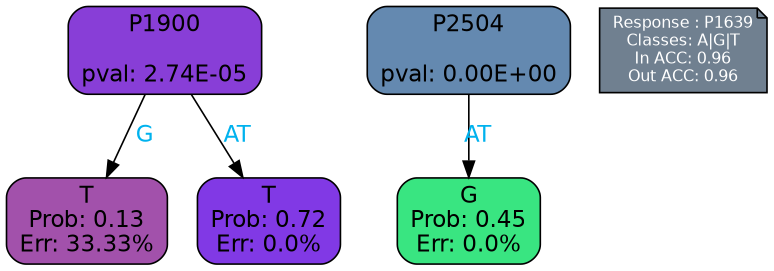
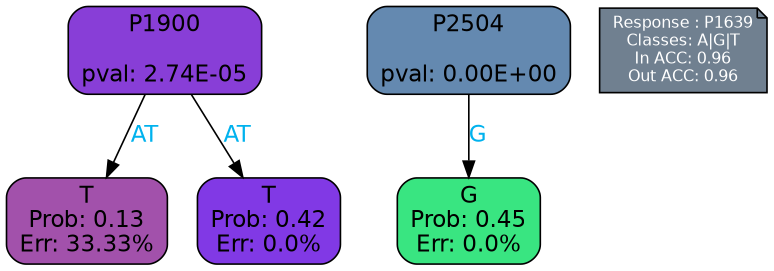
edge "P1900 pval: 2.74E-05" -> "T Prob: 0.13 Err: 33.33%": label "G" -> "AT"
edge "P2504 pval: 0.00E+00" -> "G Prob: 0.45 Err: 0.0%": label "AT" -> "G"
node "T Prob: 0.72 Err: 0.0%": label "T Prob: 0.72 Err: 0.0%" -> "T Prob: 0.42 Err: 0.0%"
